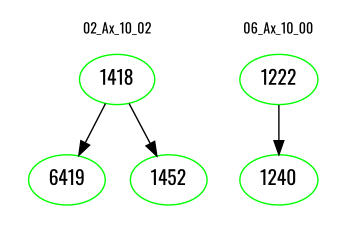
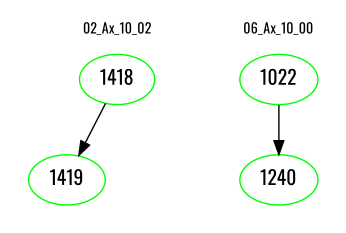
node "1222": label "1222" -> "1022"
node "6419": label "6419" -> "1419"
node "1452": removed
